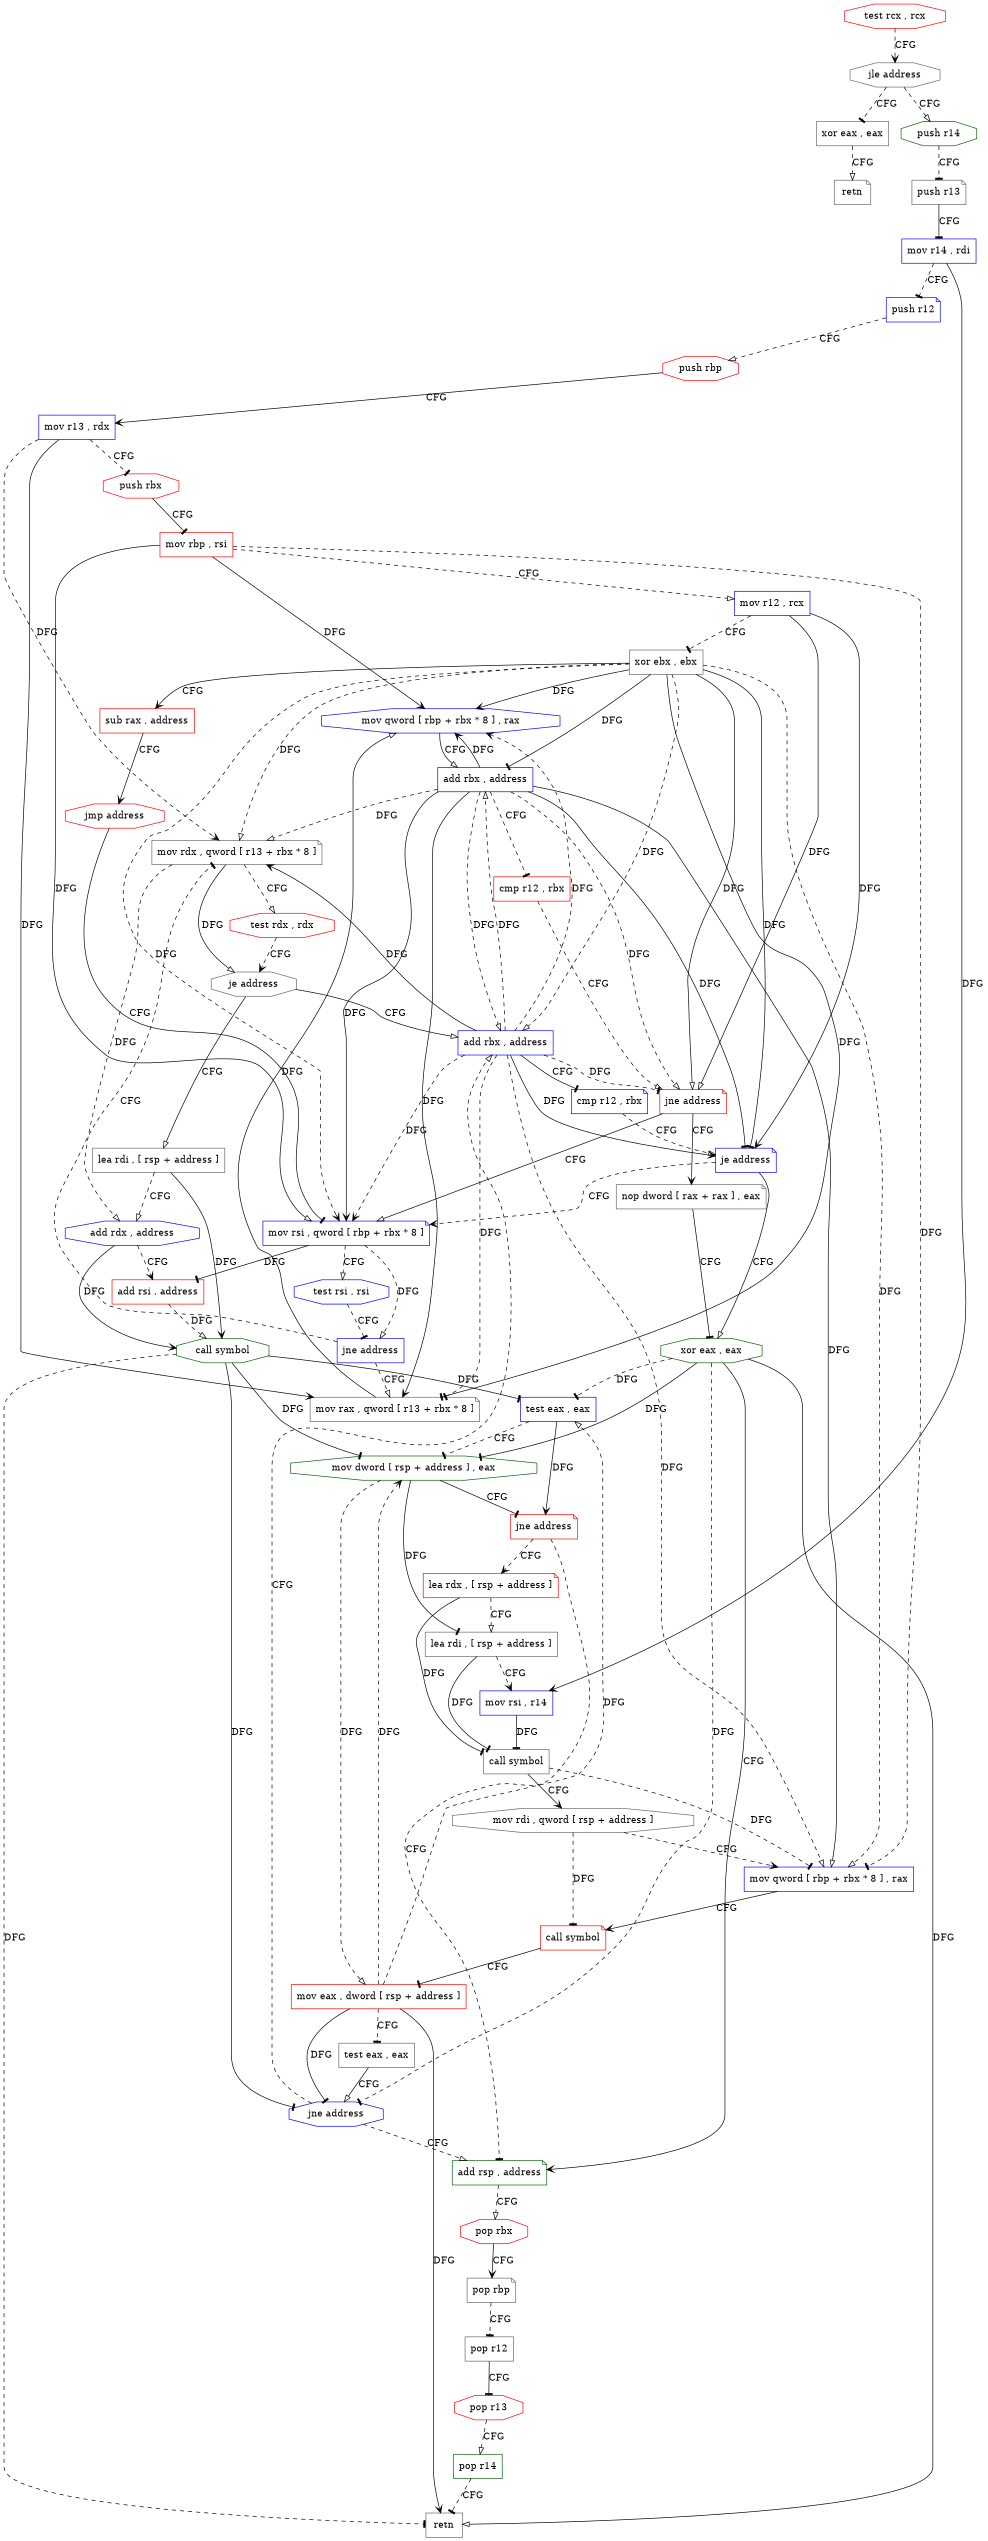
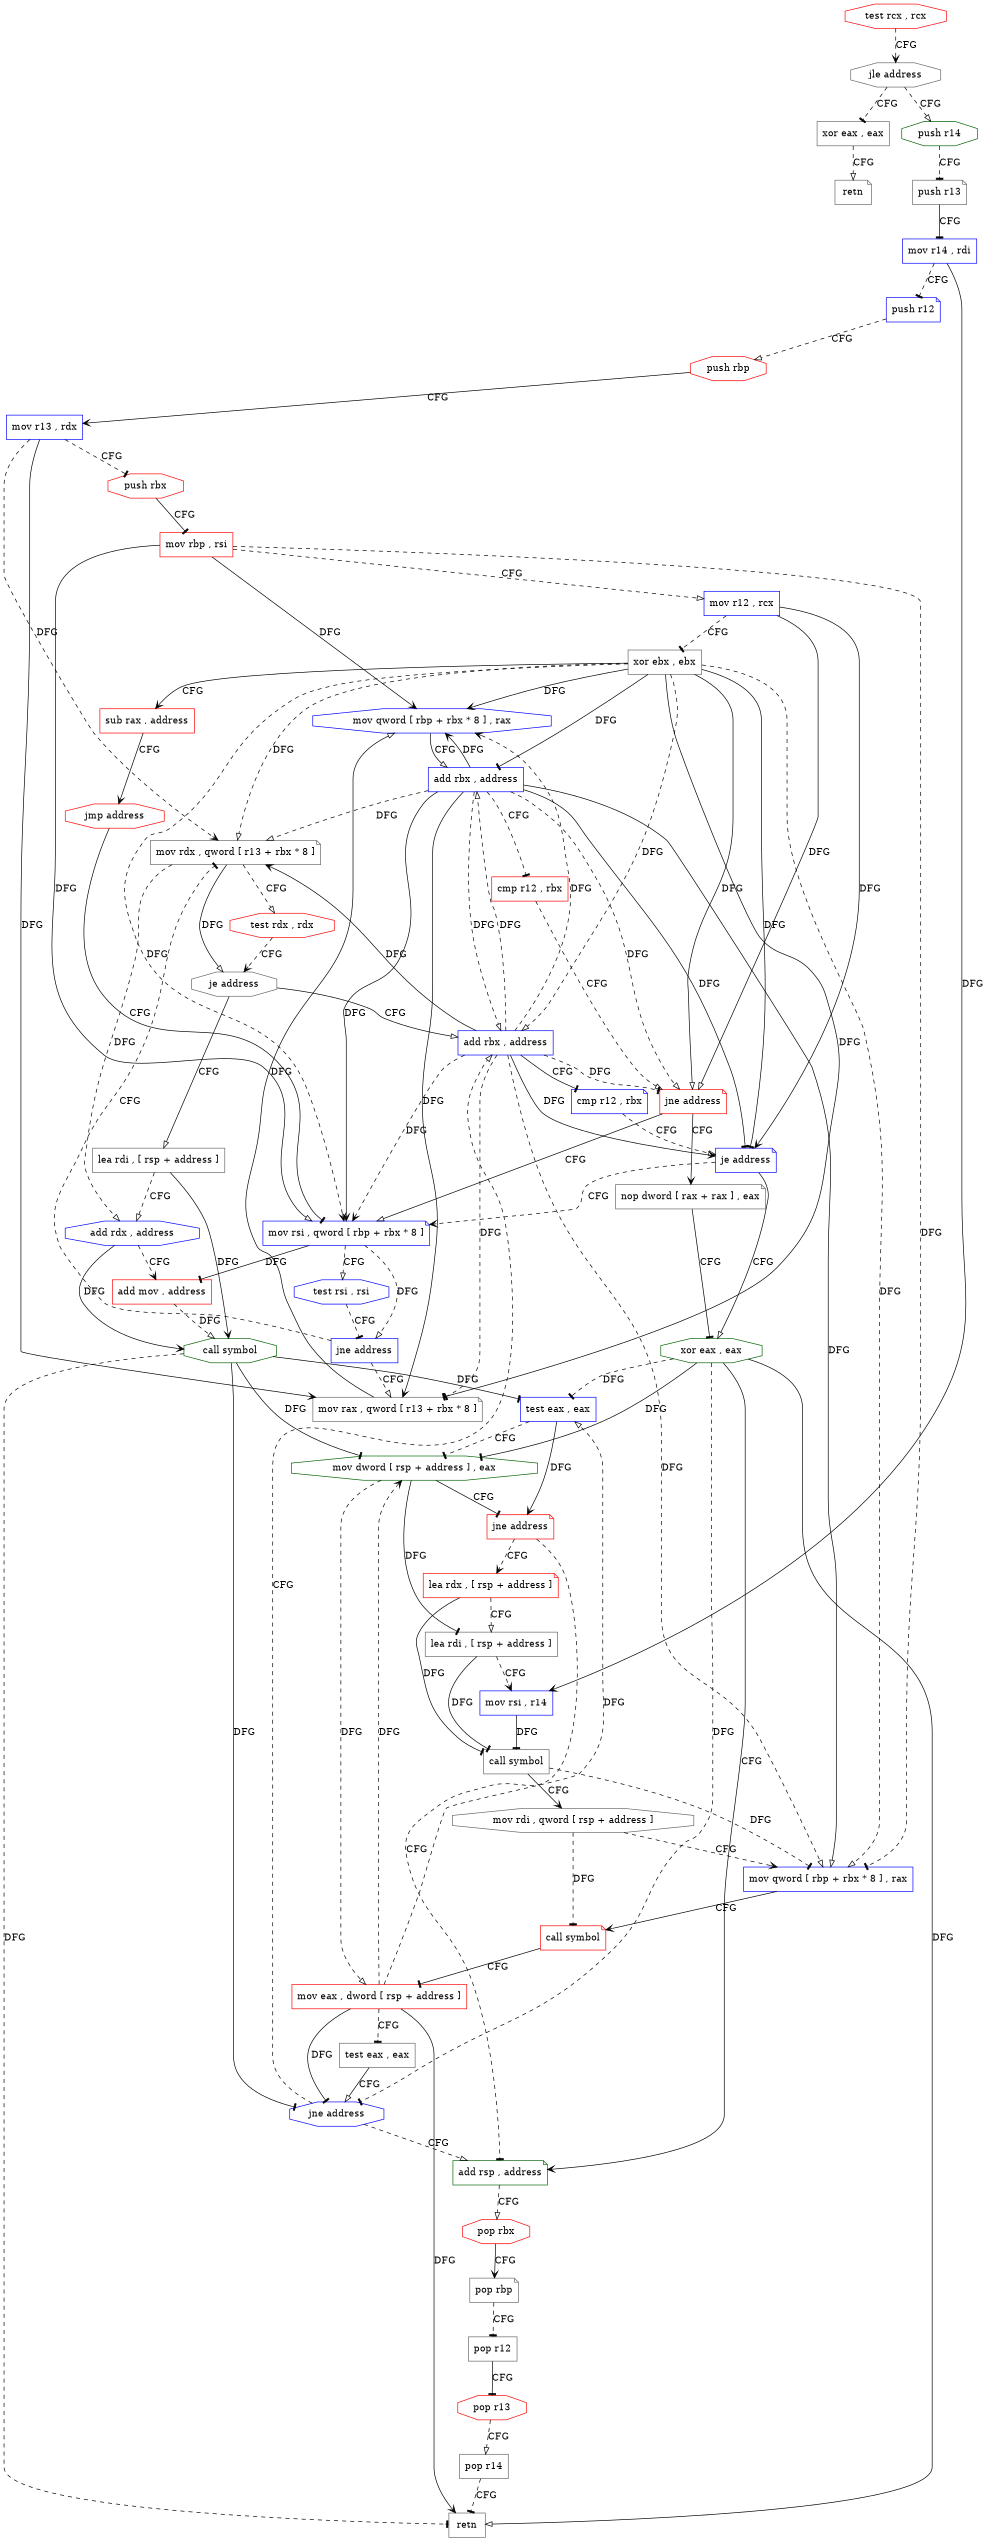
node "add rsi , address": label "add rsi , address" -> "add mov , address"
node "pop r14": color darkgreen -> gray40
